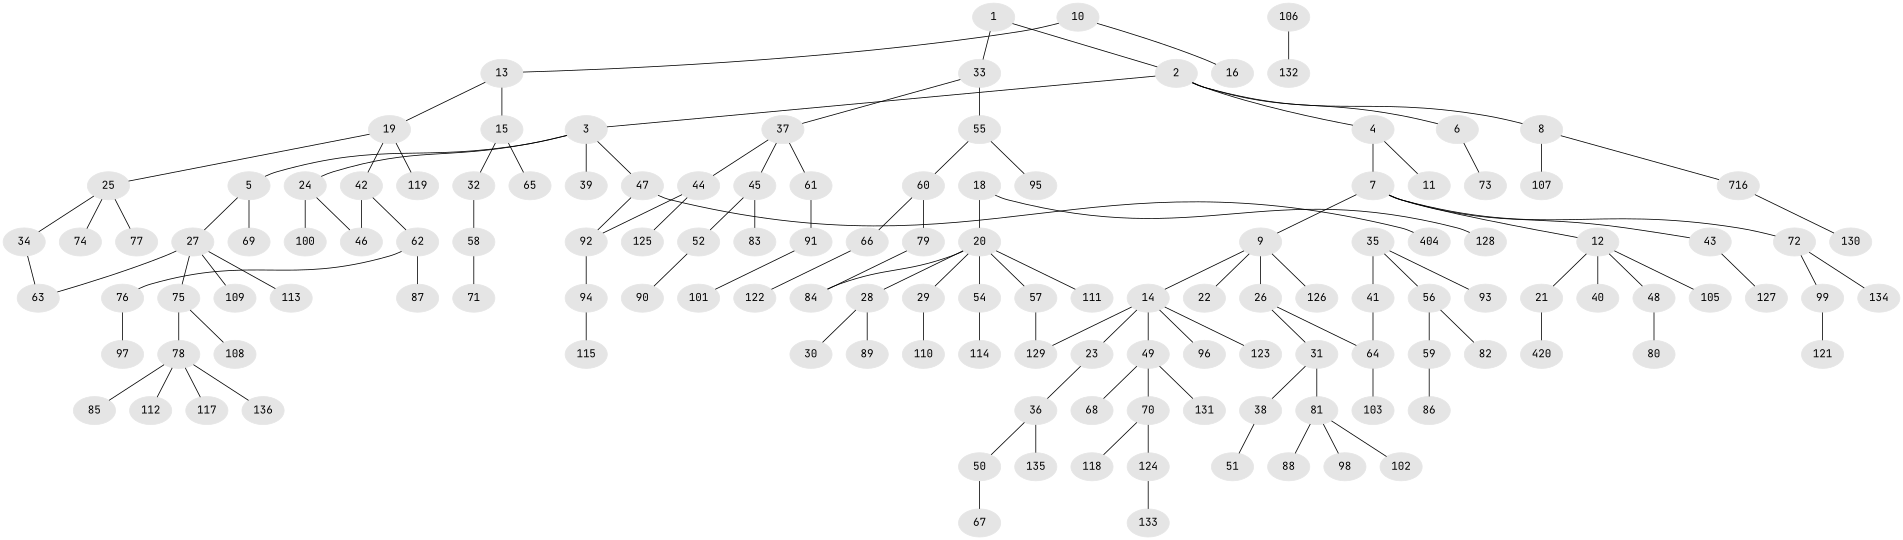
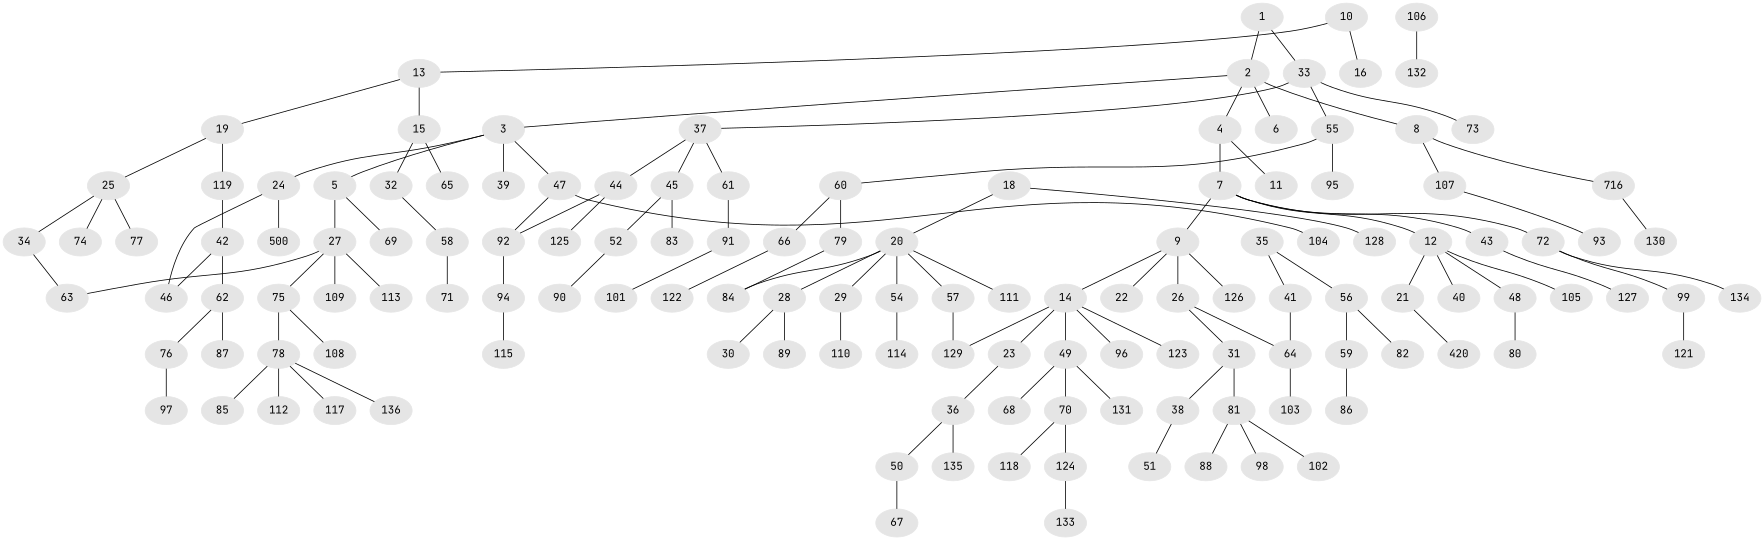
edge "19" -- "42": now "119" -- "42"
edge "6" -- "73": now "33" -- "73"
node "100": label "100" -> "500"
node "404": label "404" -> "104"
edge "35" -- "93": now "107" -- "93"
